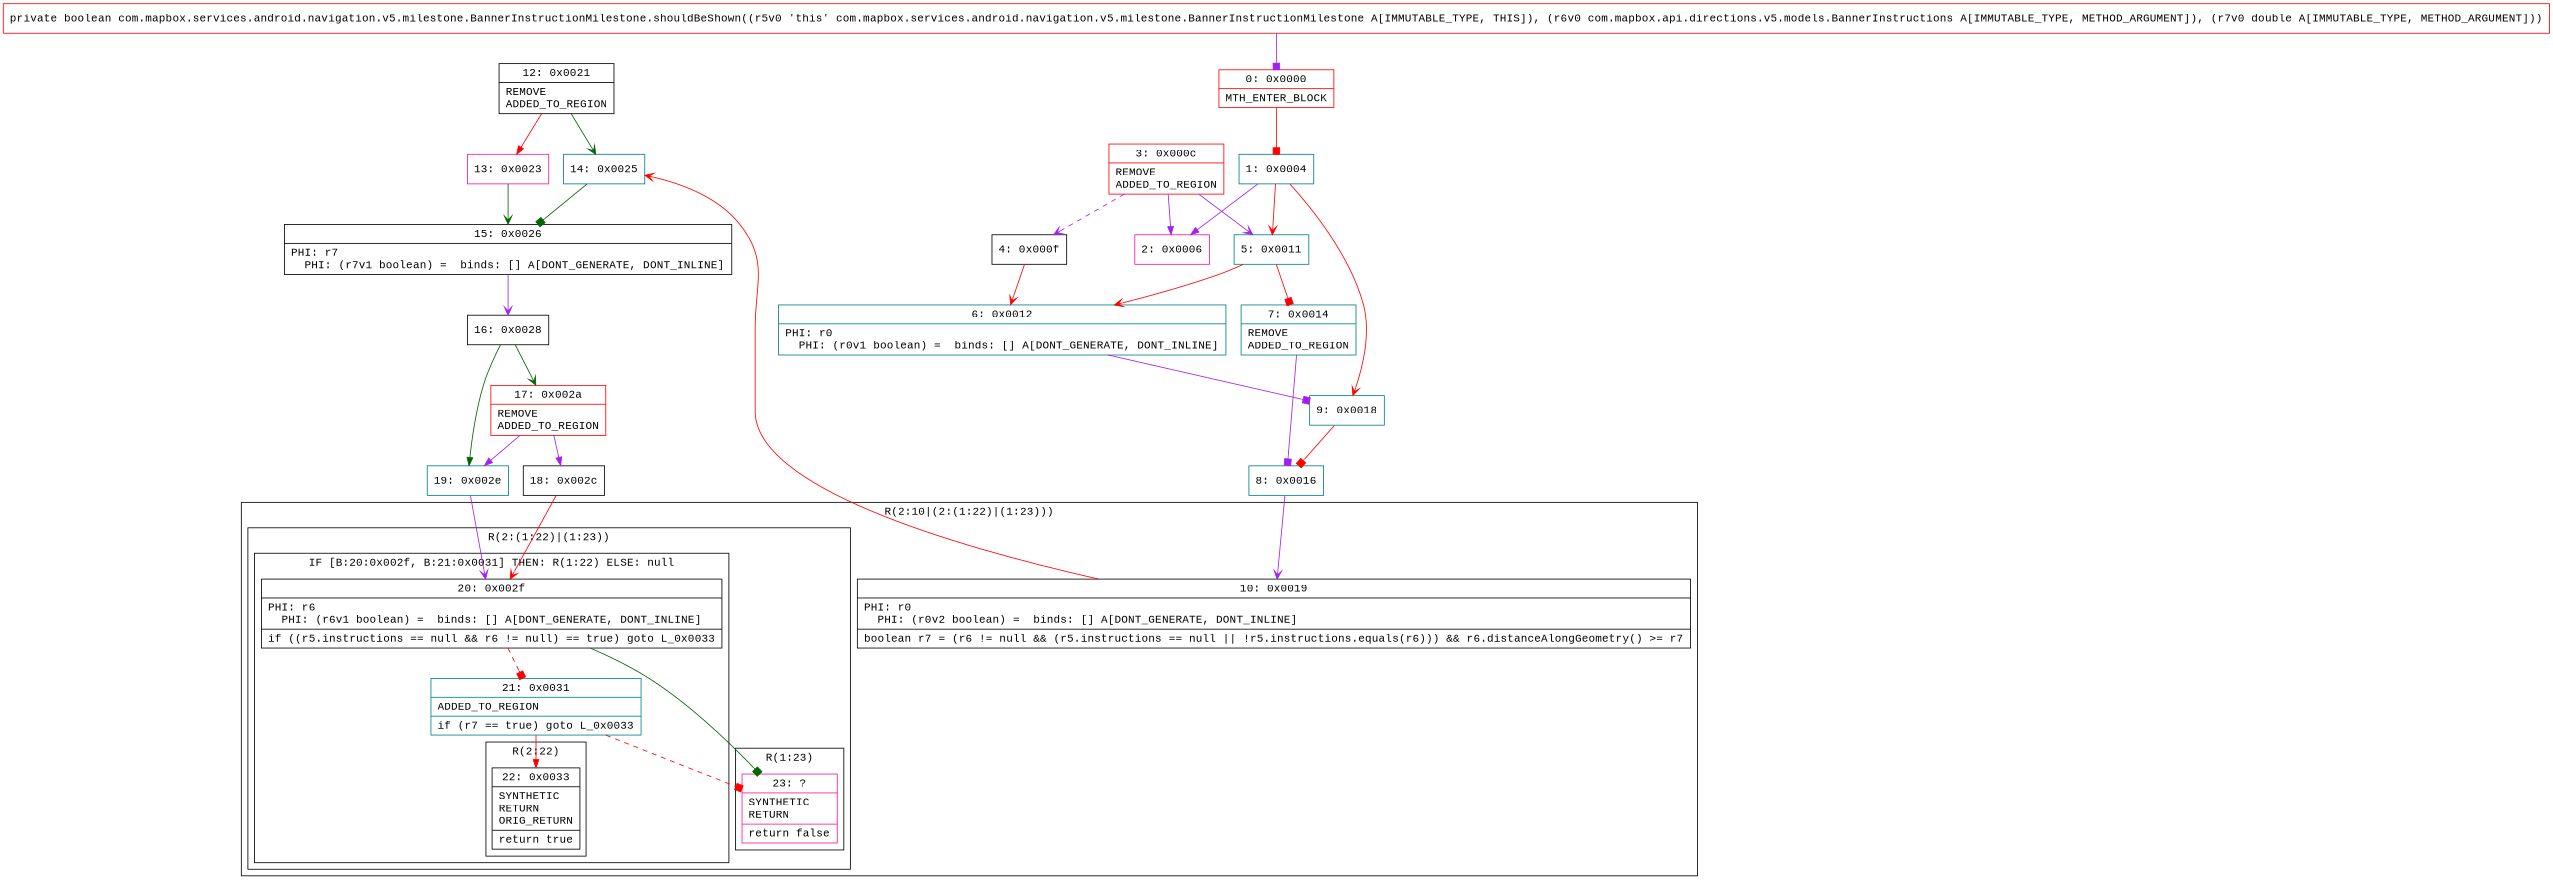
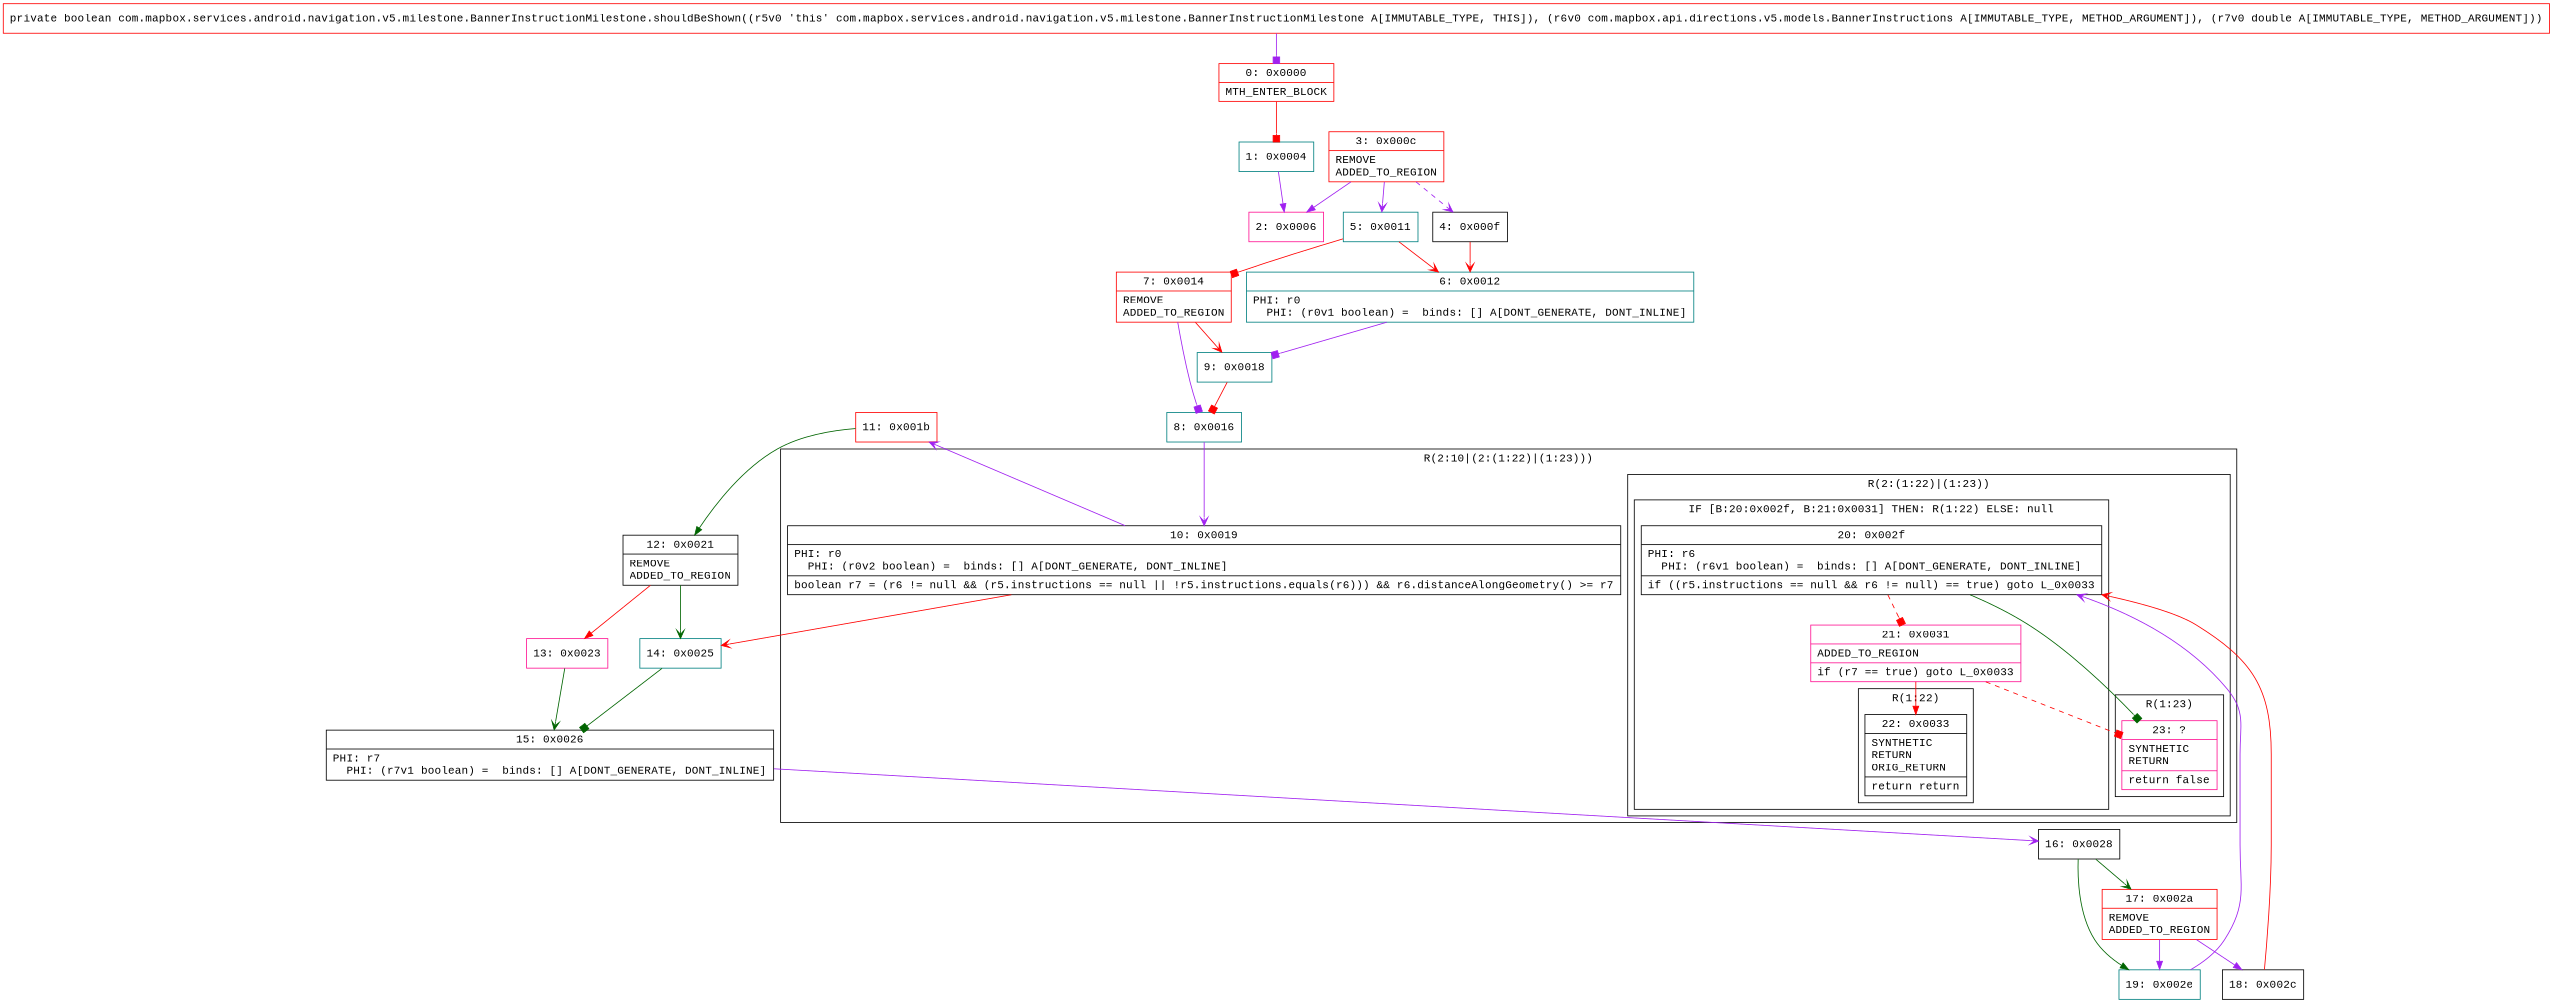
edge "1: 0x0004" -> "5: 0x0011": removed
edge "1: 0x0004" -> "9: 0x0018": now "7: 0x0014" -> "9: 0x0018"
node "7: 0x0014": color teal -> red
node "11: 0x001b": added
node "21: 0x0031": color teal -> deeppink
cluster "R(2:22)": label "R(2:22)" -> "R(1:22)"
node "22: 0x0033": text "return true" -> "return return"
